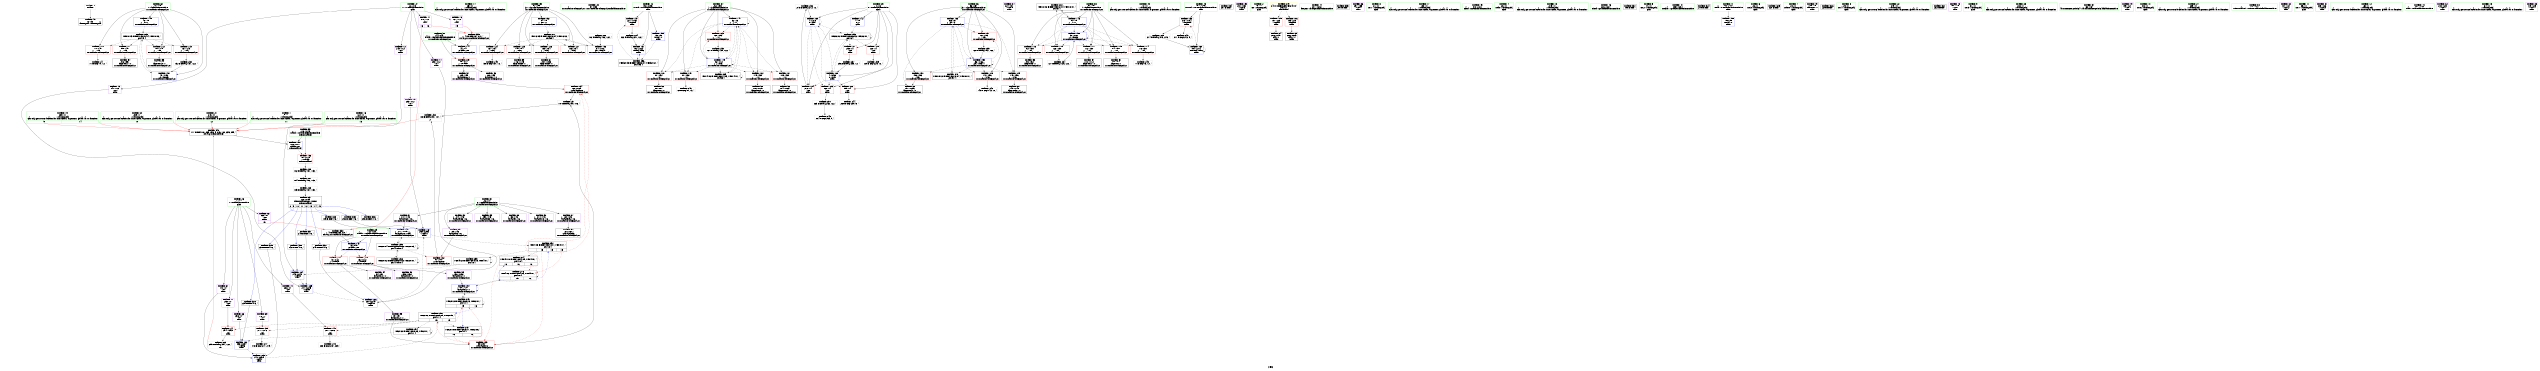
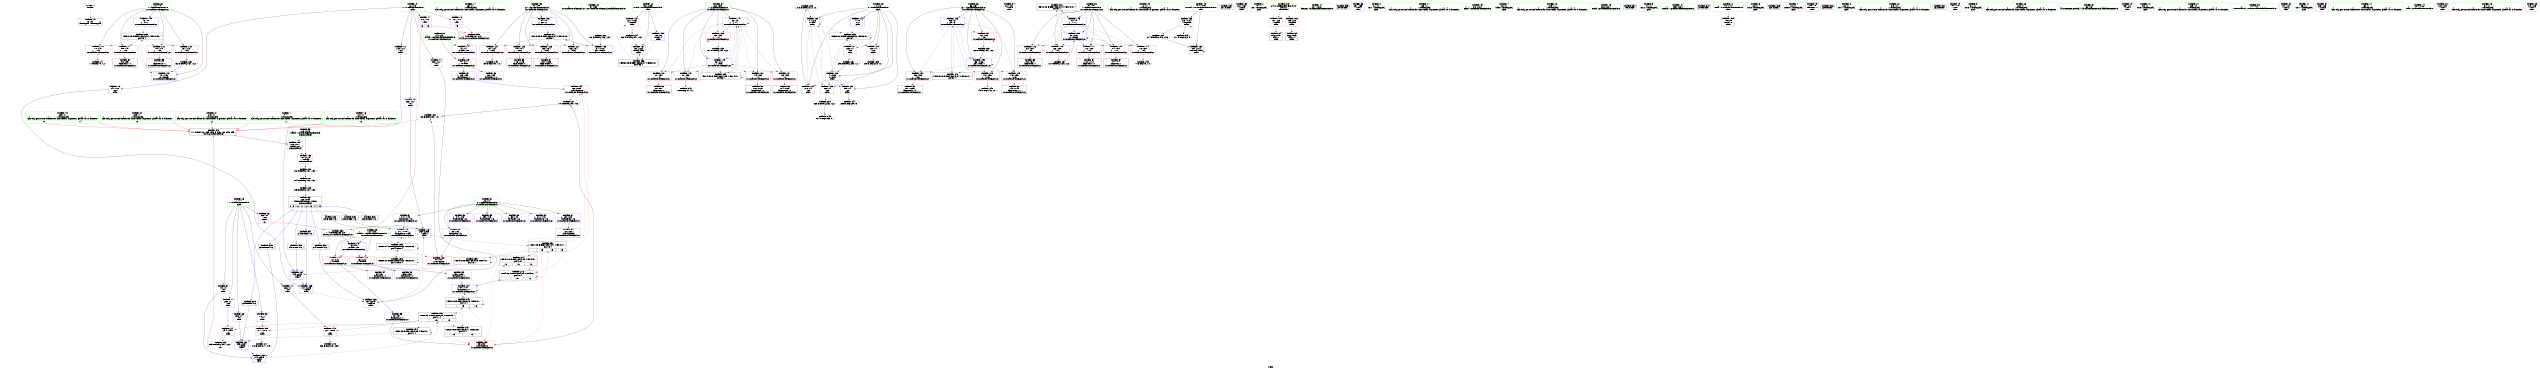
edge "NodeID: 153" -> "NodeID: 62": now "NodeID: 153" -> "NodeID: 130"
